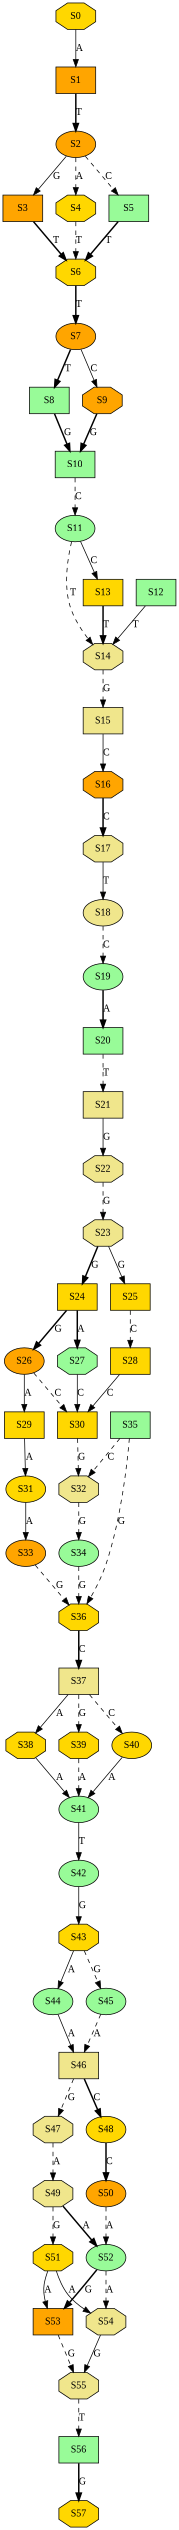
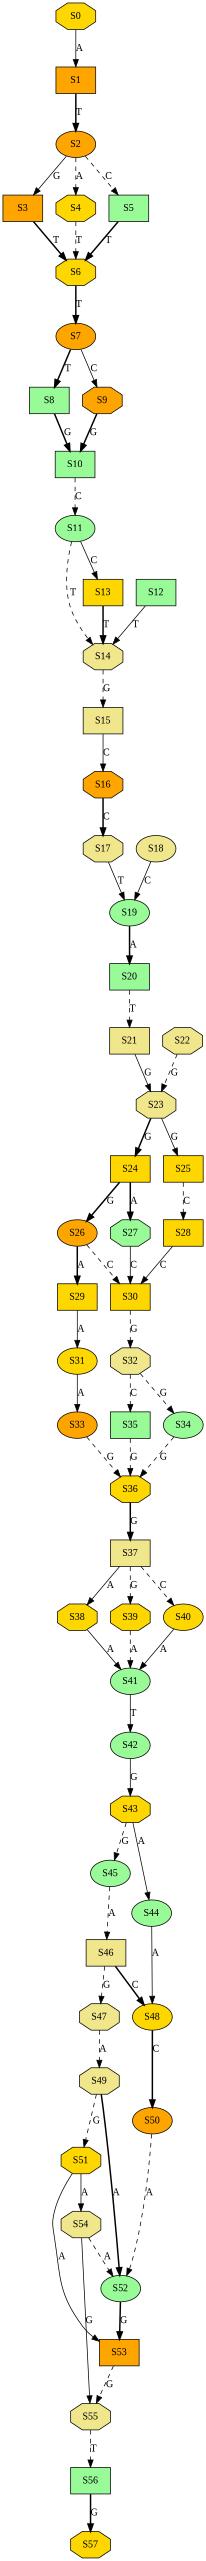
edge "S17" -> "S18": now "S17" -> "S19"
edge "S18" -> "S19": style dashed -> solid
edge "S21" -> "S22": now "S21" -> "S23"
edge "S26" -> "S29": style solid -> bold
edge "S35" -> "S32": reversed
edge "S36" -> "S37": label "C" -> "G"
edge "S44" -> "S46": now "S44" -> "S48"
edge "S52" -> "S54": reversed
